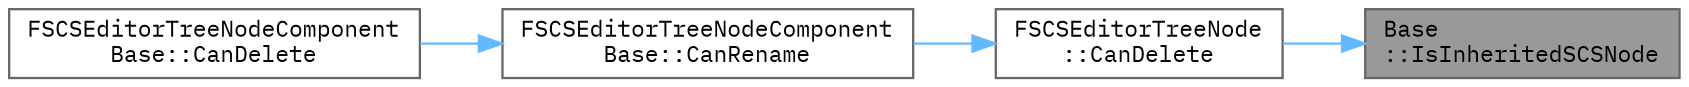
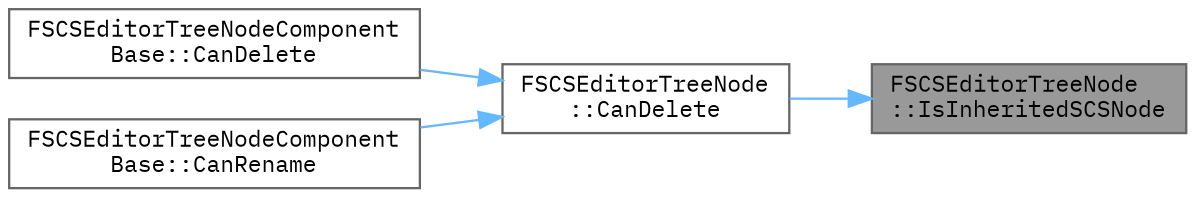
edge "FSCSEditorTreeNodeComponent Base::CanDelete" -> "FSCSEditorTreeNodeComponent Base::CanRename": now "FSCSEditorTreeNodeComponent Base::CanDelete" -> "FSCSEditorTreeNode ::CanDelete"
node "Base ::IsInheritedSCSNode": label "Base ::IsInheritedSCSNode" -> "FSCSEditorTreeNode ::IsInheritedSCSNode"
